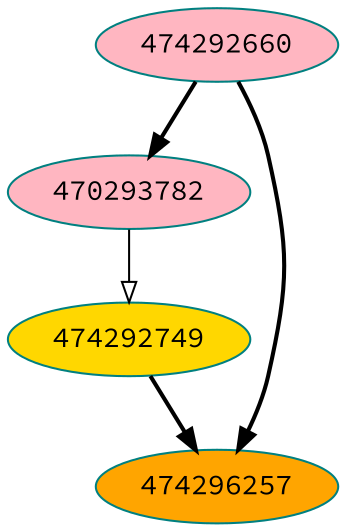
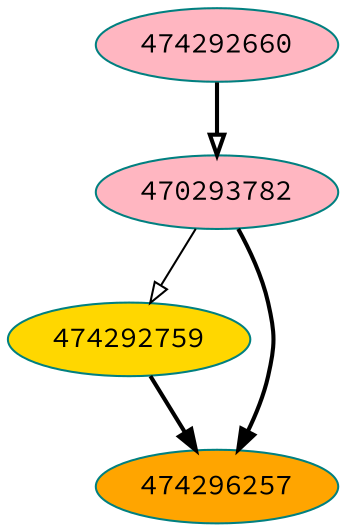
edge "474292660" -> "470293782": arrowhead normal -> onormal
edge "474292660" -> "474296257": now "470293782" -> "474296257"
node "474292749": label "474292749" -> "474292759"
